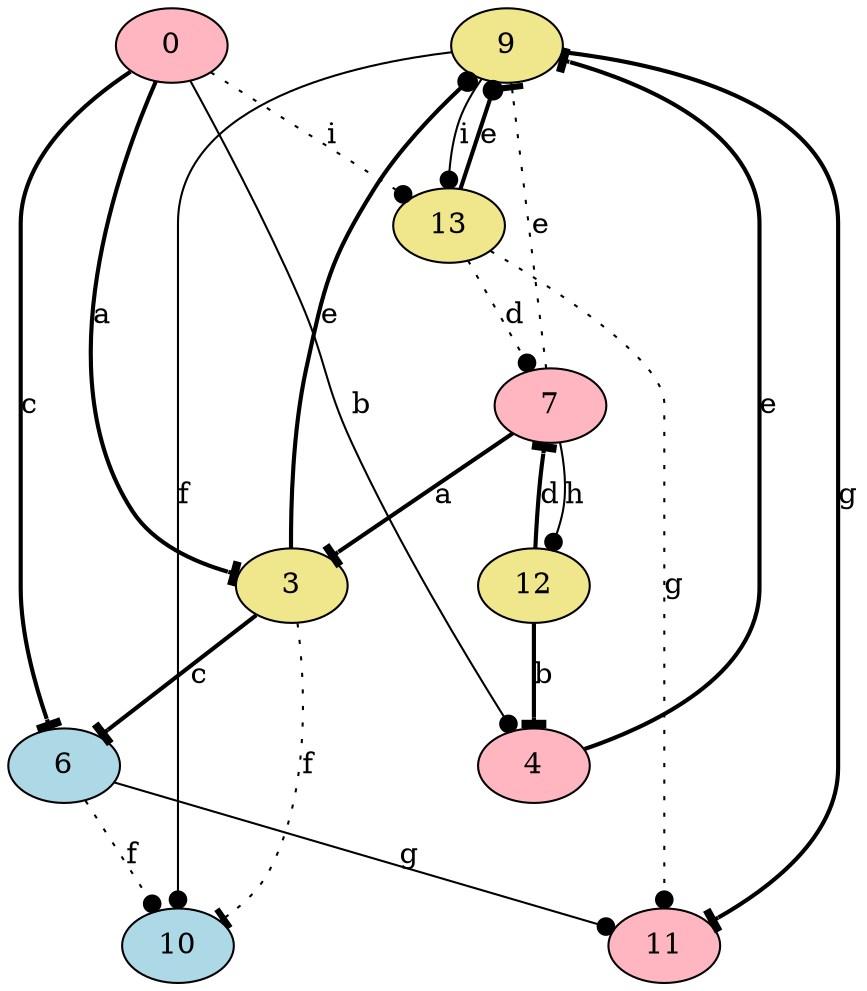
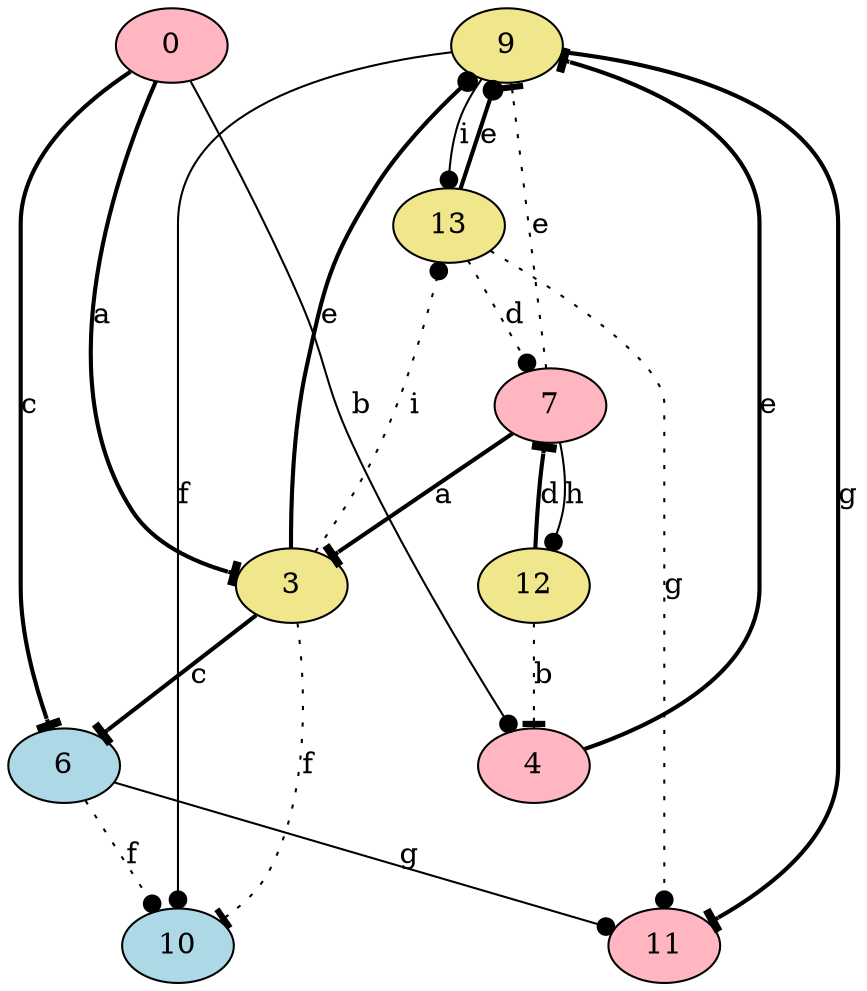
edge "0" -> "13": now "3" -> "13"
edge "12" -> "4": style bold -> dotted
